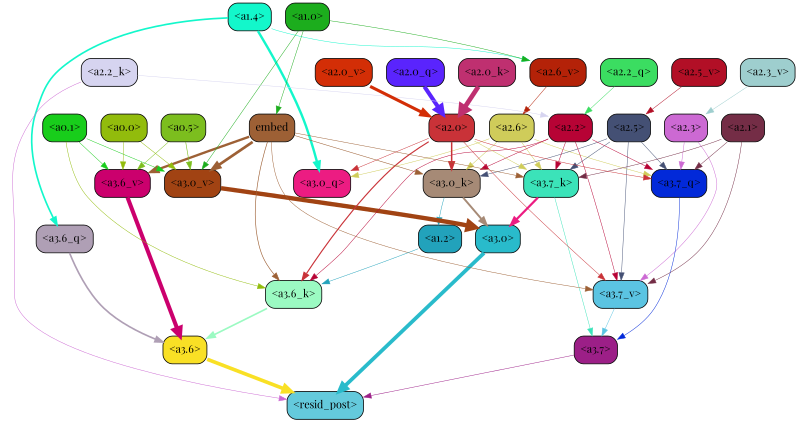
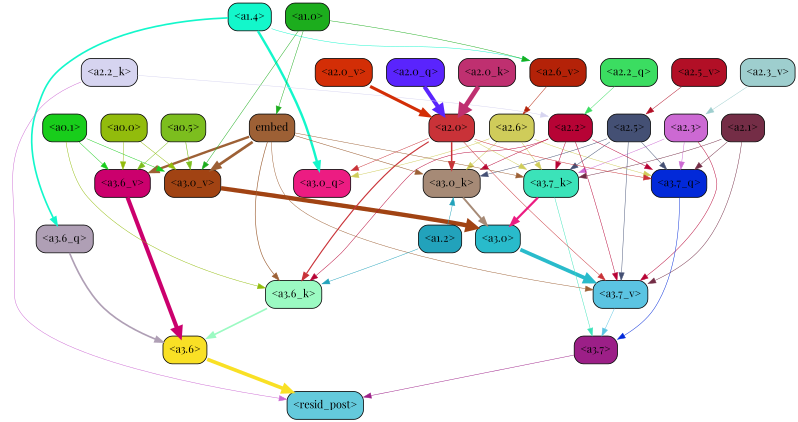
edge "<a2.3>" -> "<a3.7_k>": added
edge "<a3.0_k>" -> "<a1.2>": reversed
edge "<a2.3>" -> "<a3.7_v>": color #cc69d3 -> #b70335
edge "<a3.0>" -> "<resid_post>": now "<a3.0>" -> "<a3.7_v>"
